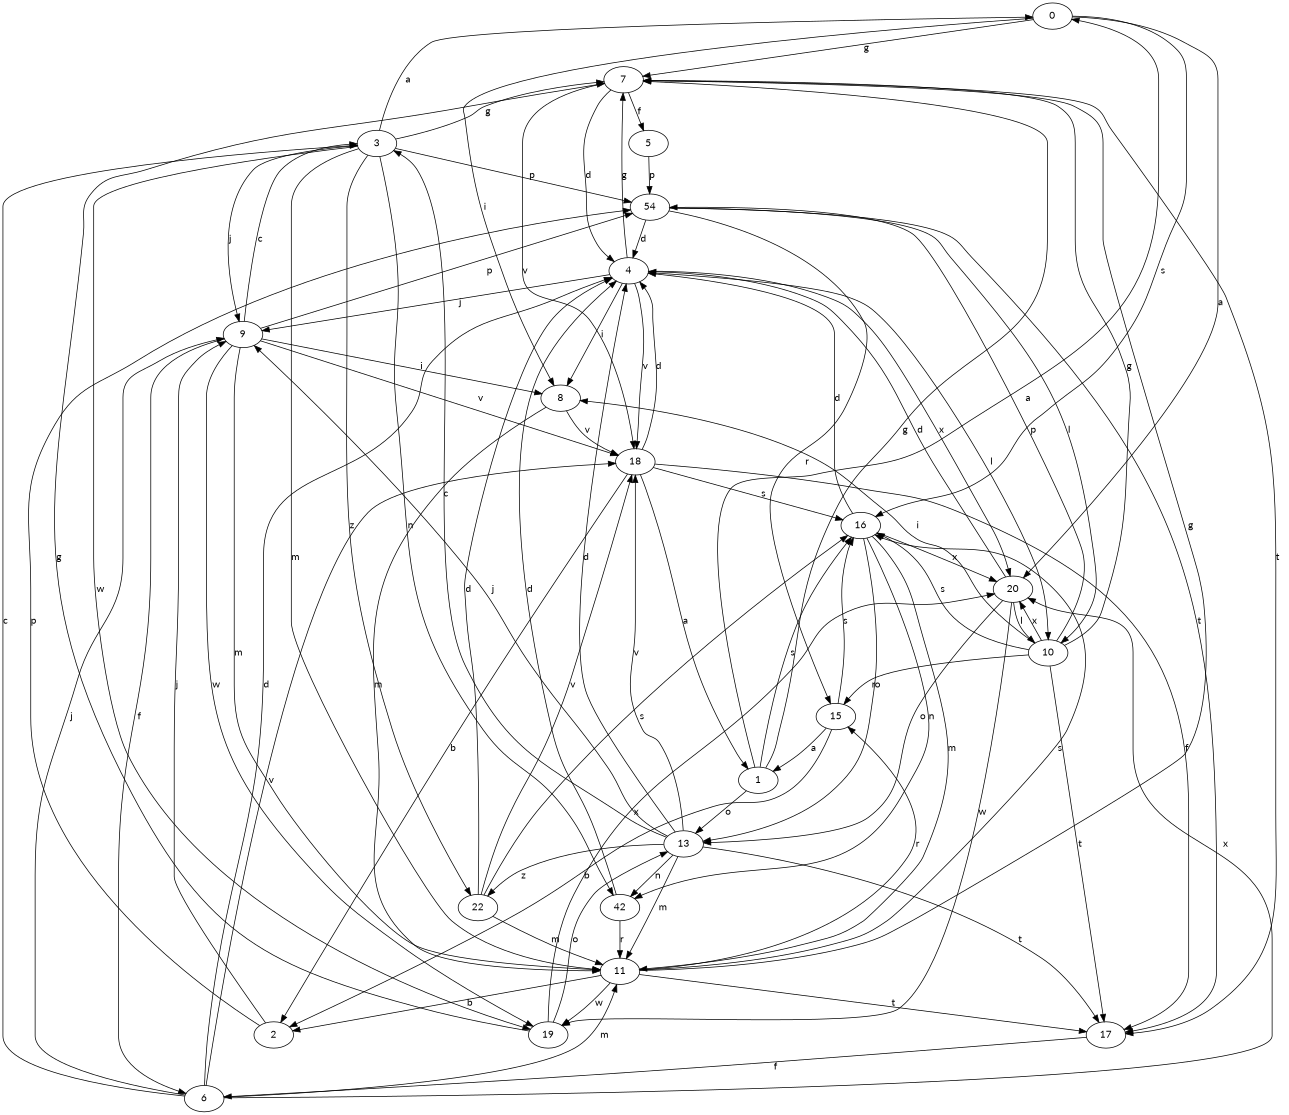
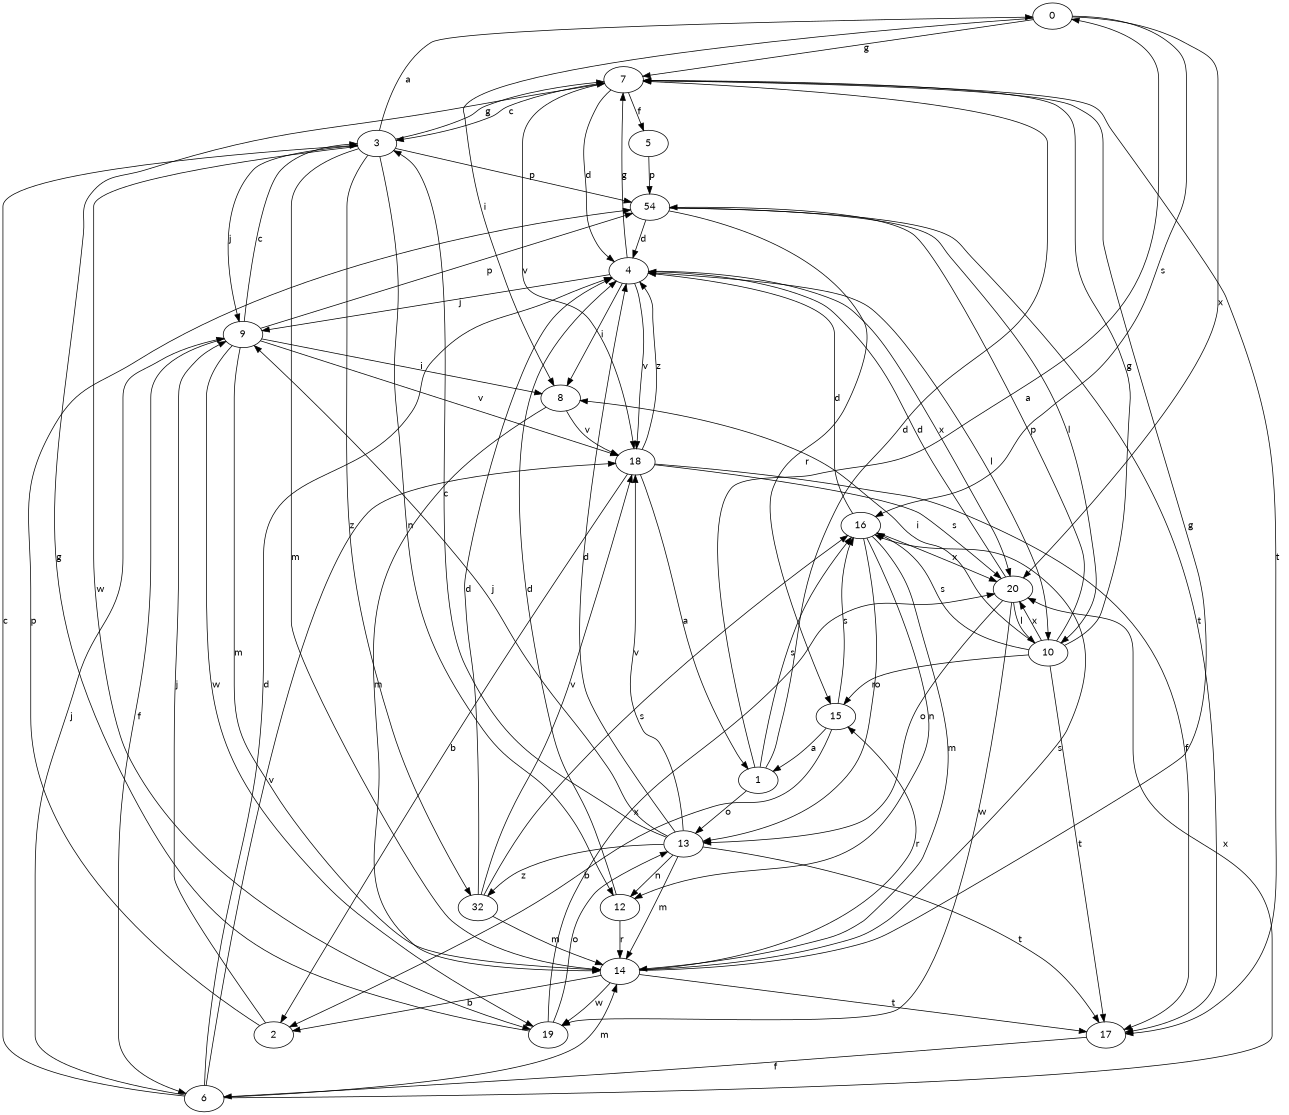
edge "7" -> "3": added, label "c"
edge "0" -> "20": label "a" -> "x"
edge "18" -> "4": label "d" -> "z"
edge "1" -> "7": label "g" -> "d"
edge "18" -> "16": now "18" -> "20"
node "22": label "22" -> "32"
node "42": label "42" -> "12"
node "11": label "11" -> "14"
